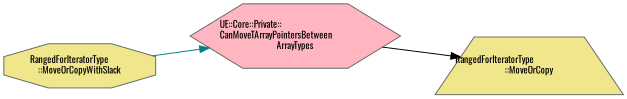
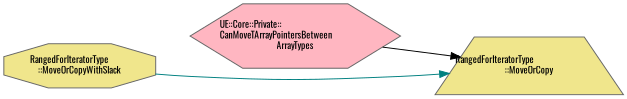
edge "RangedForIteratorType ::MoveOrCopyWithSlack" -> "UE::Core::Private:: CanMoveTArrayPointersBetween ArrayTypes": now "RangedForIteratorType ::MoveOrCopyWithSlack" -> "RangedForIteratorType ::MoveOrCopy"
